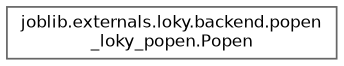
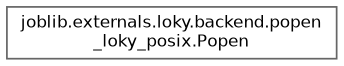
node "joblib.externals.loky.backend.popen _loky_popen.Popen": label "joblib.externals.loky.backend.popen _loky_popen.Popen" -> "joblib.externals.loky.backend.popen _loky_posix.Popen"
